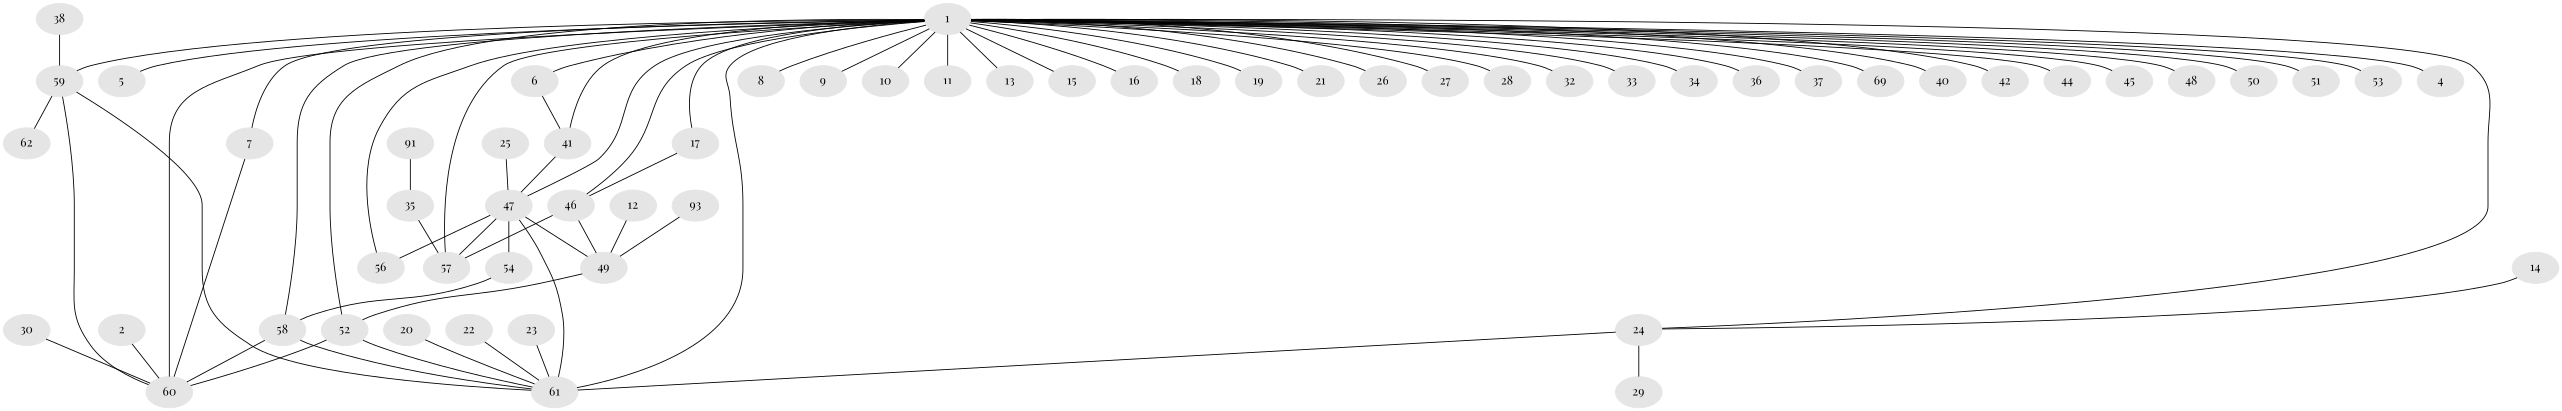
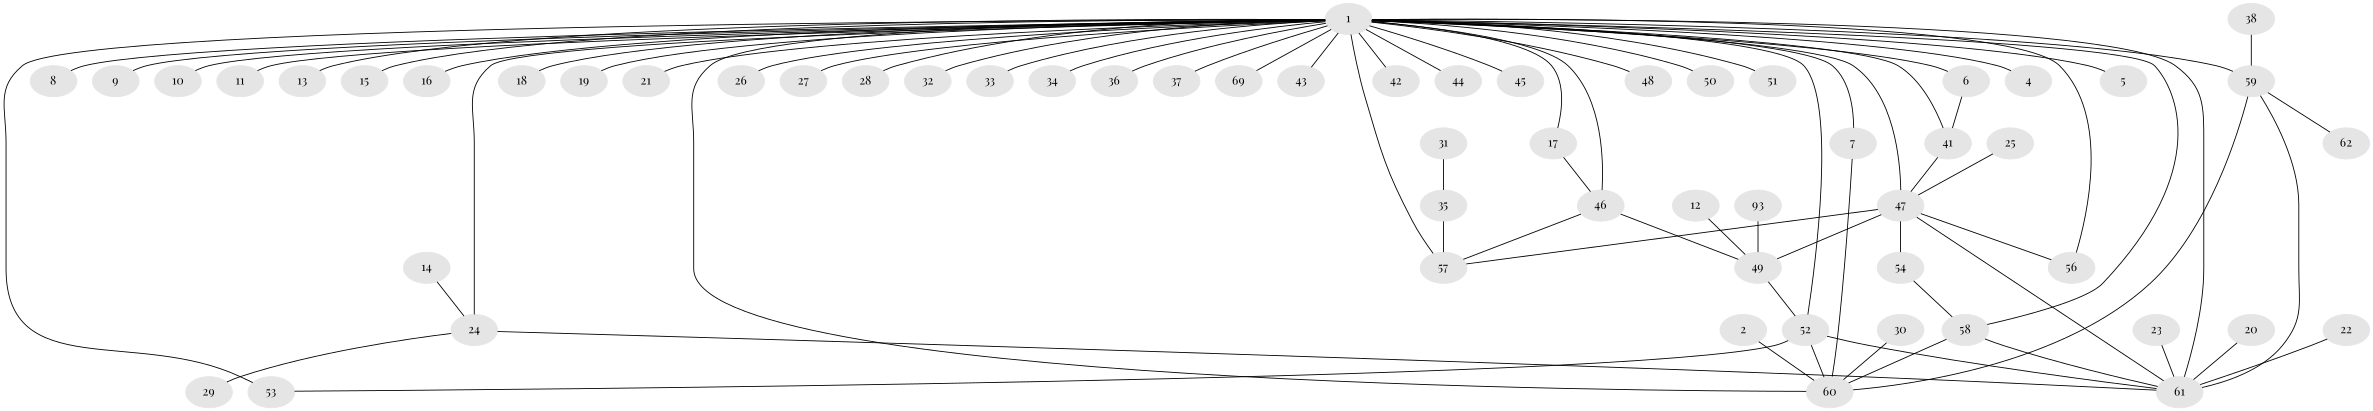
node "40": label "40" -> "43"
node "91": label "91" -> "31"
edge "52" -- "53": added
